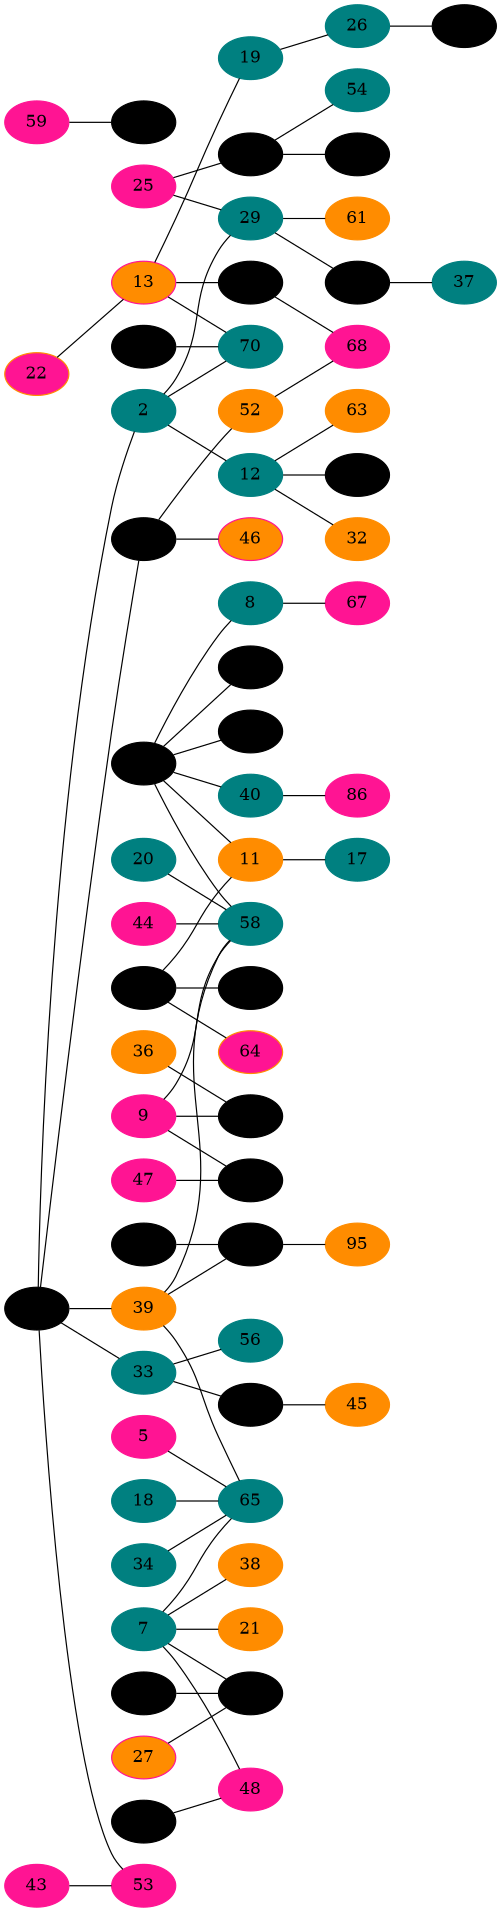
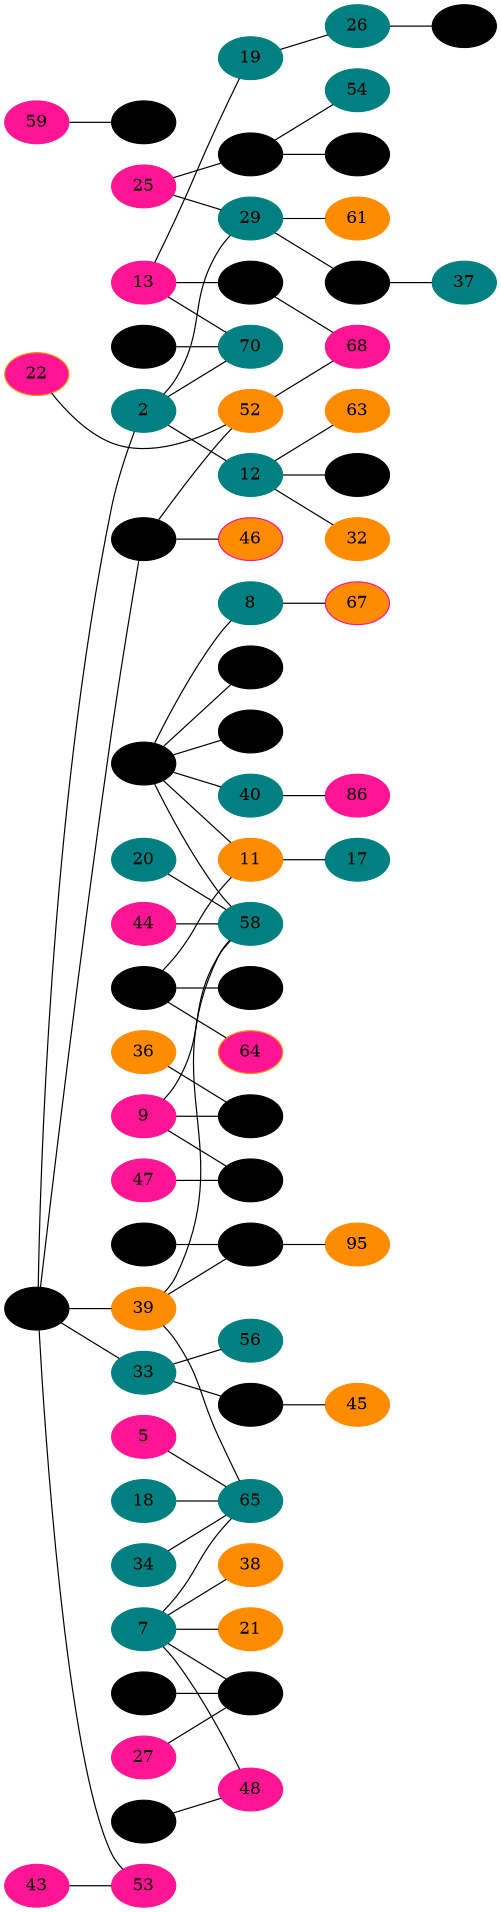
node "13": fillcolor darkorange -> deeppink
edge "13" -- "22": now "52" -- "22"
node "67": fillcolor deeppink -> darkorange
node "27": fillcolor darkorange -> deeppink
